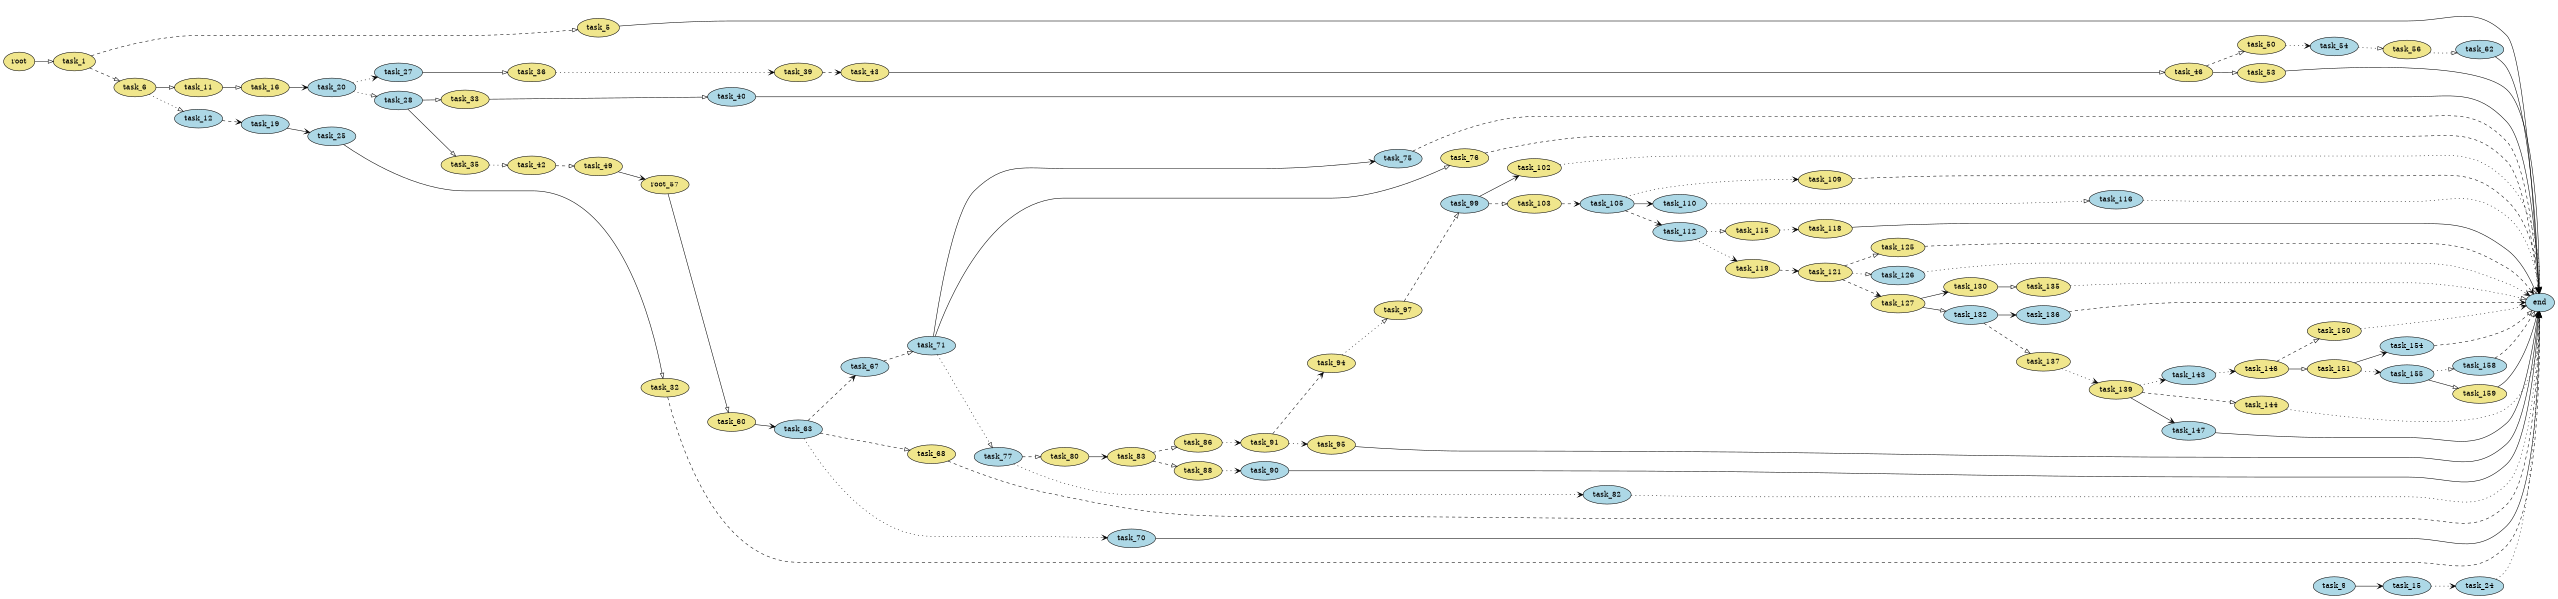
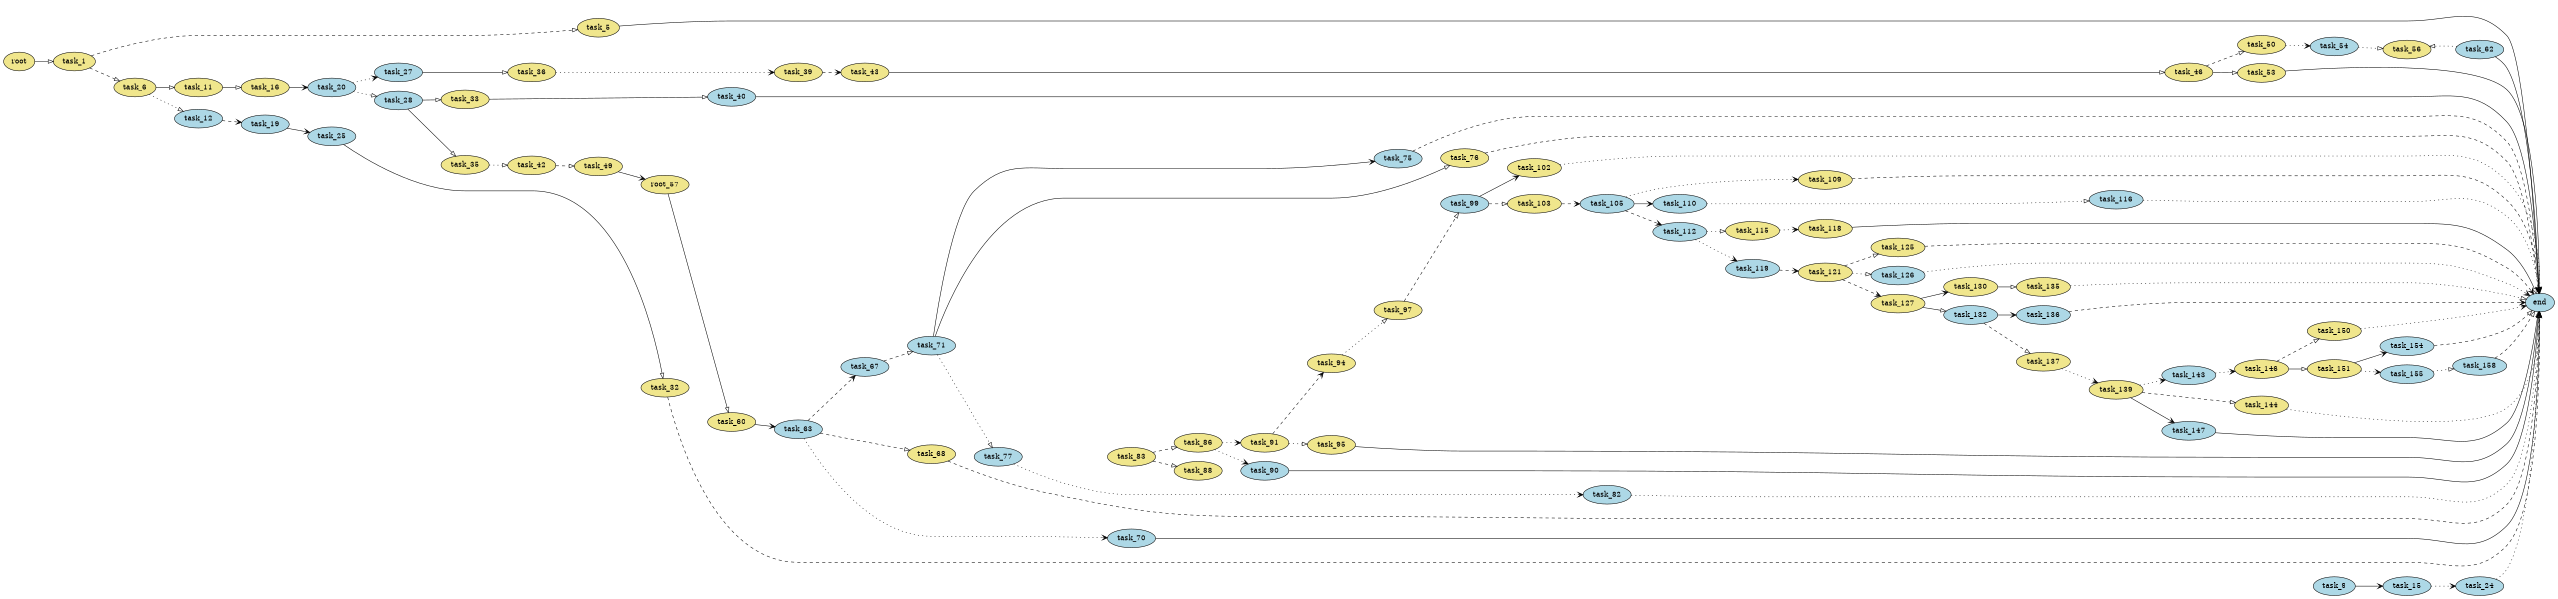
edge "task_56" -> "task_62": reversed
node "task_119": fillcolor khaki -> lightblue
node "task_159": removed
edge "task_91" -> "task_95": arrowhead vee -> onormal
node "task_80": removed
edge "task_88" -> "task_90": now "task_86" -> "task_90"
